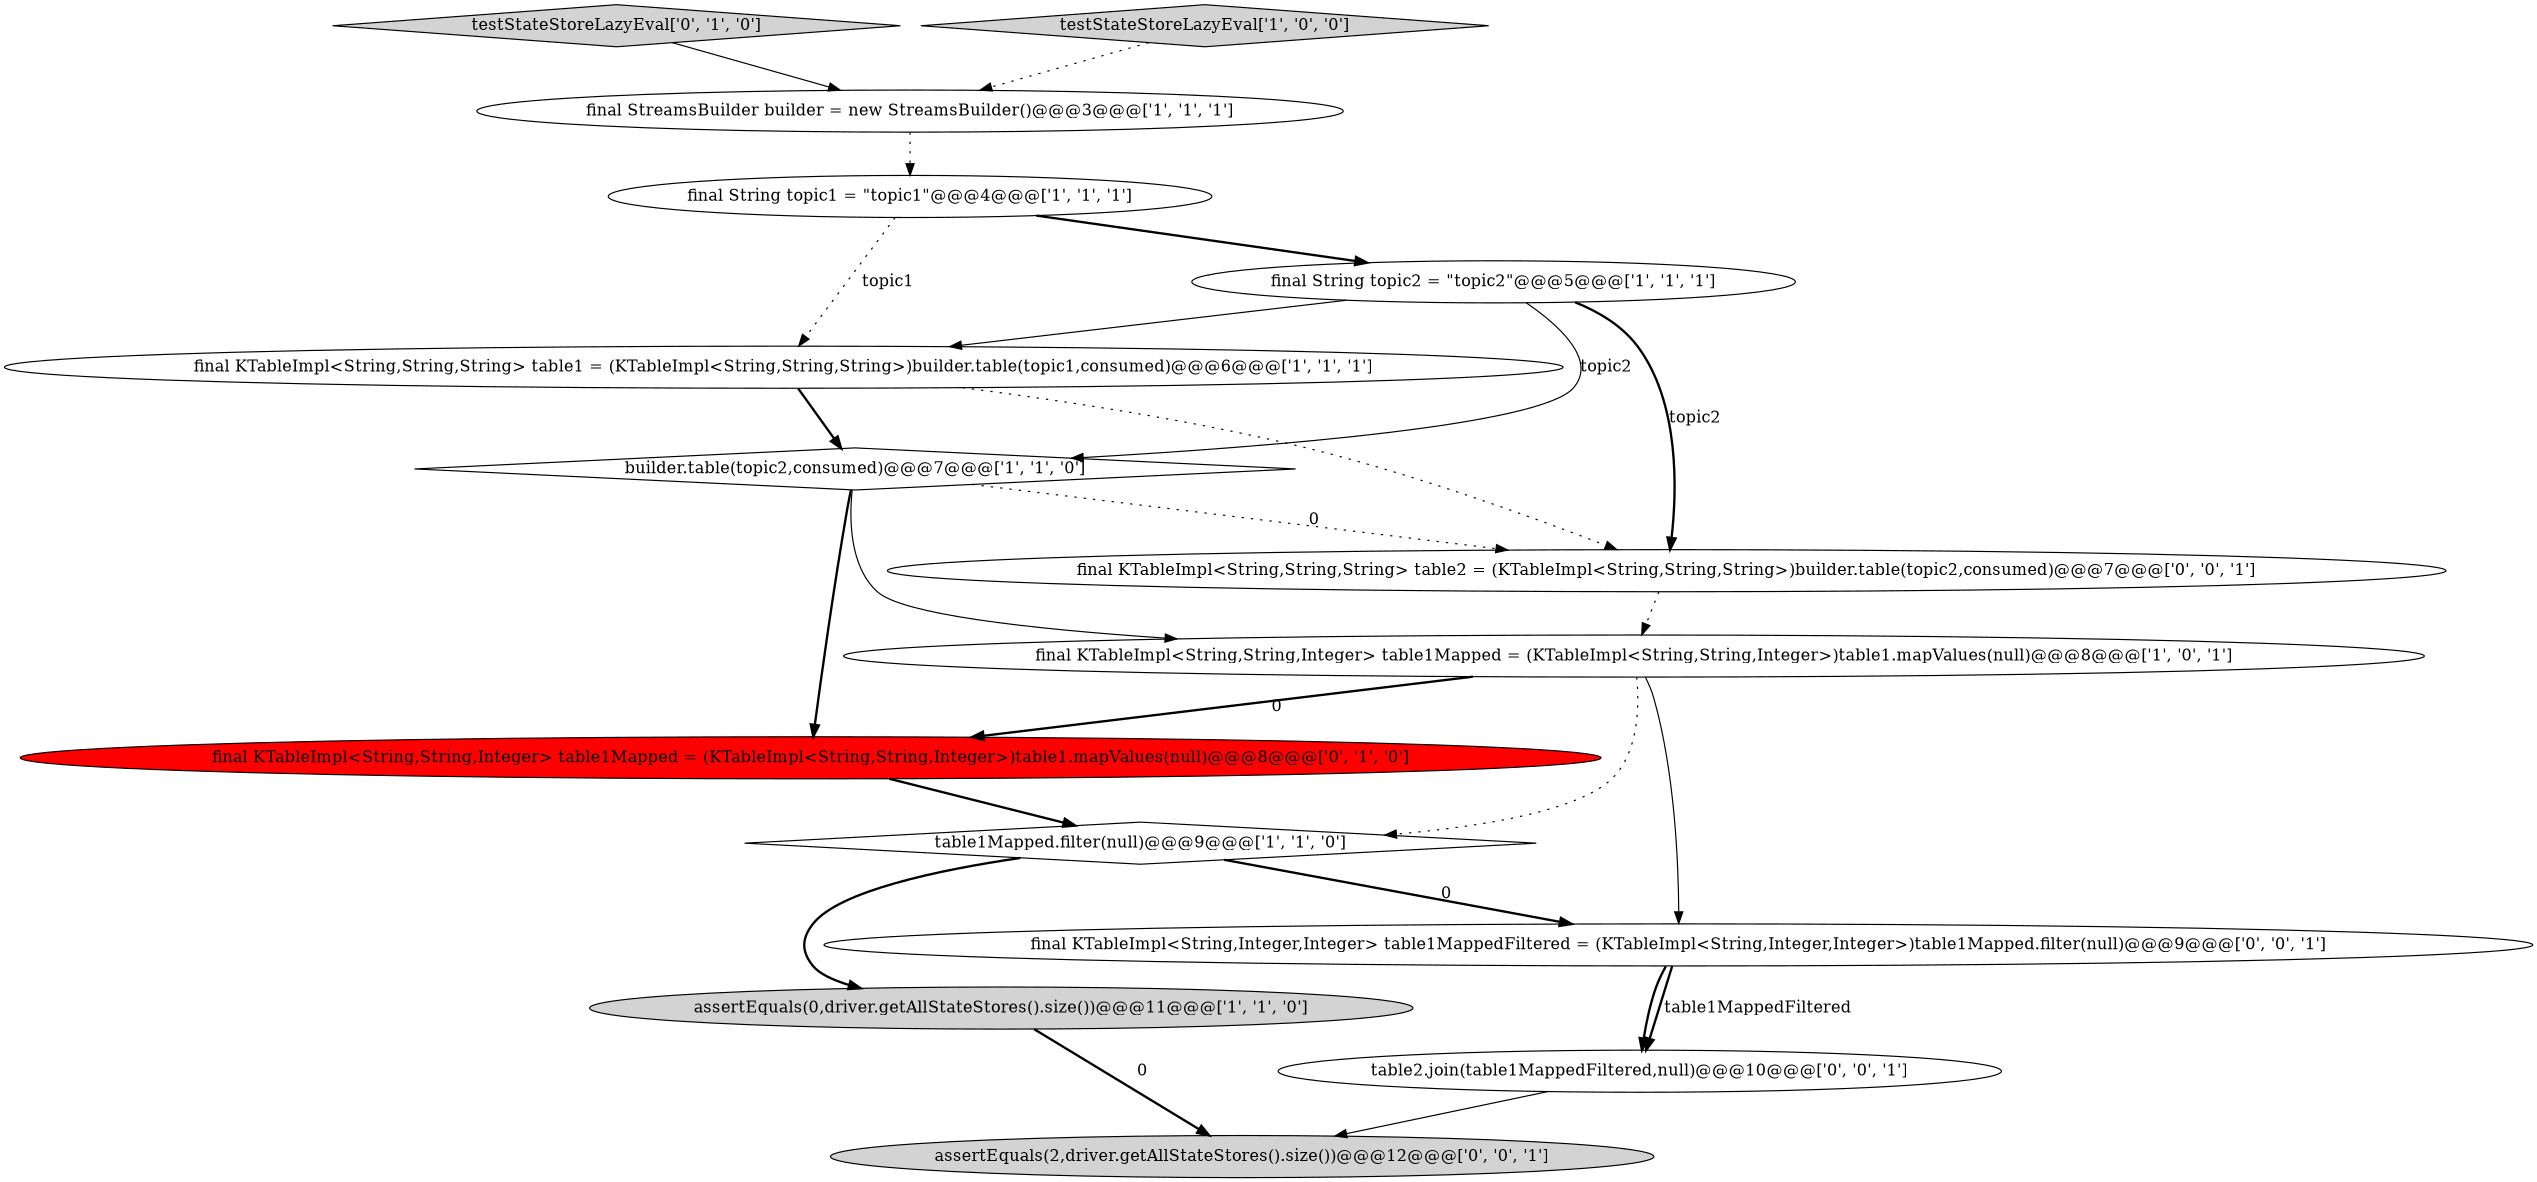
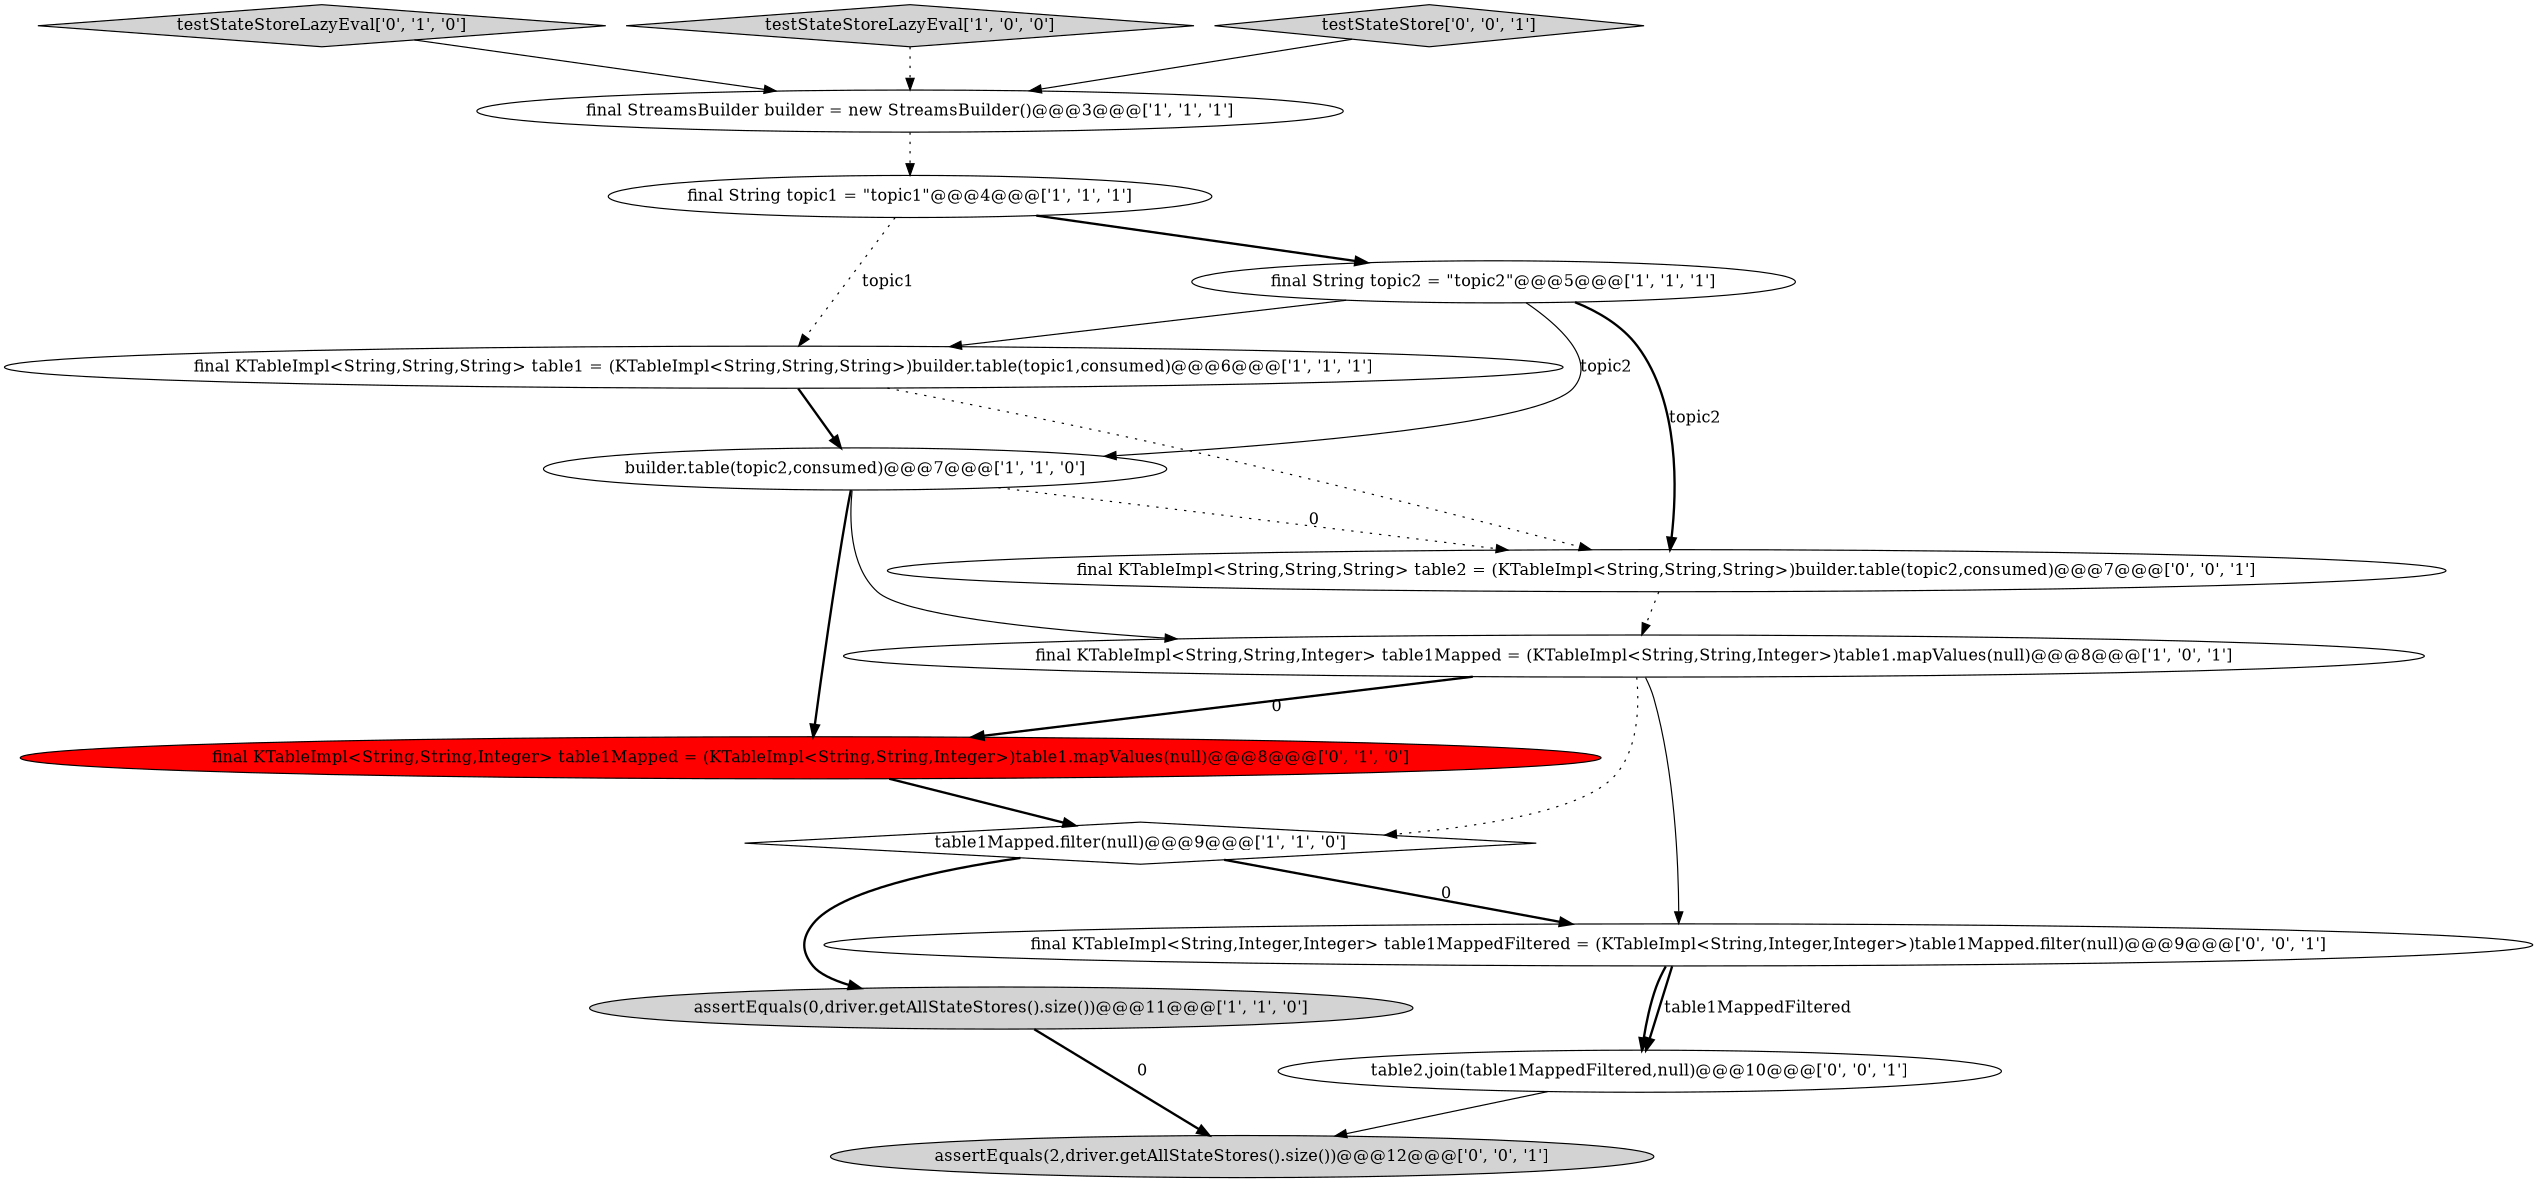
node "testStateStore['0', '0', '1']": added
node "builder.table(topic2,consumed)@@@7@@@['1', '1', '0']": shape diamond -> ellipse
